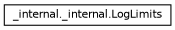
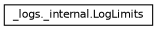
node "_internal._internal.LogLimits": label "_internal._internal.LogLimits" -> "_logs._internal.LogLimits"
